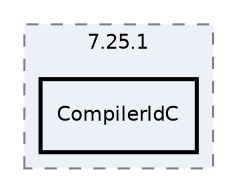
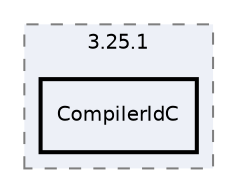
cluster "7.25.1": label "7.25.1" -> "3.25.1"
